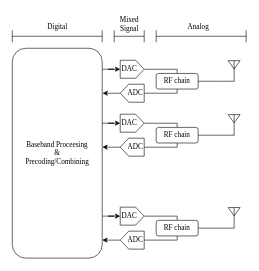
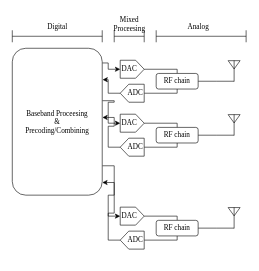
node "Mixed Signal": label "Mixed Signal" -> "Mixed Proceesing"
node "Baseband Proceesing & Precoding/Combining": size 90x210 -> 90x147
